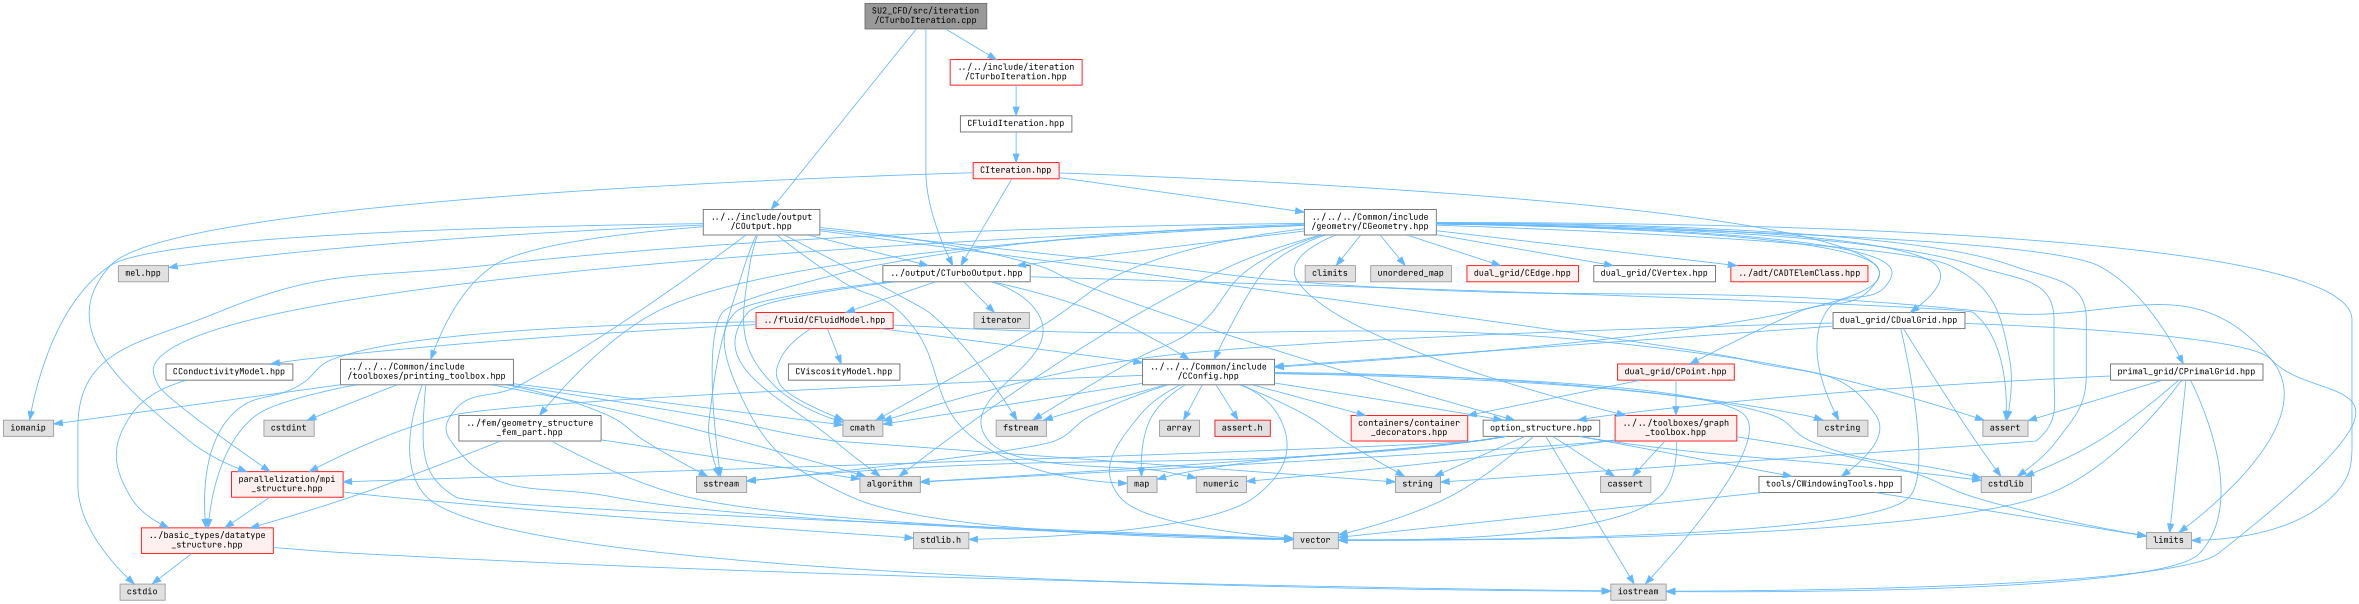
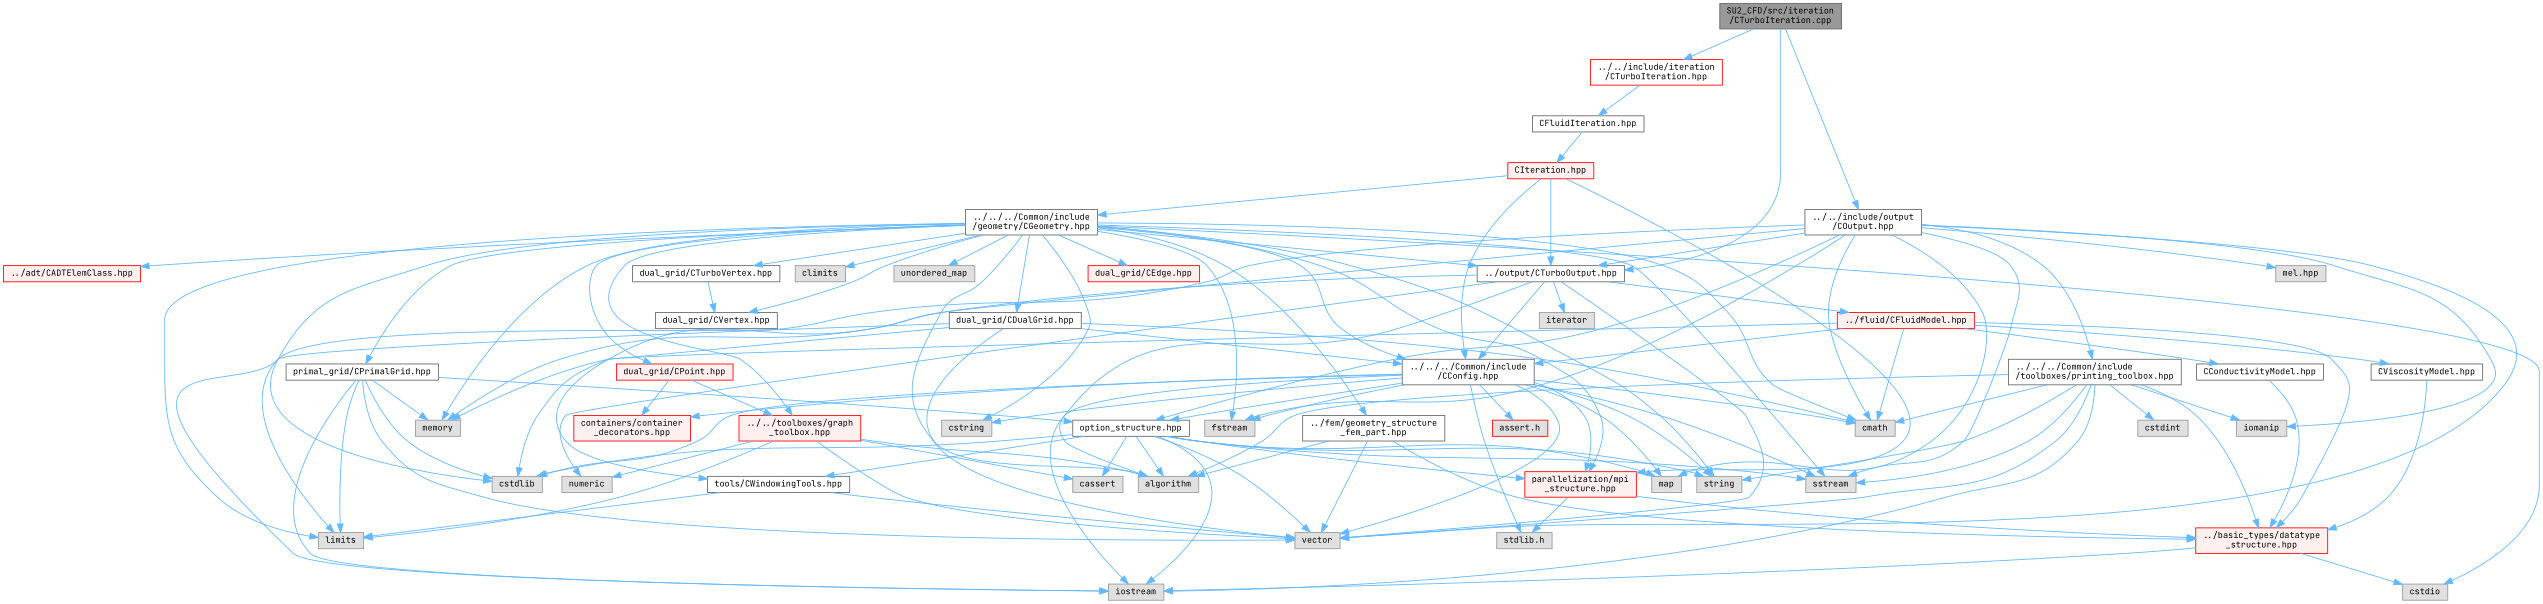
node "dual_grid/CTurboVertex.hpp": added
node "array": removed
node "assert": label "assert" -> "memory"
edge "CViscosityModel.hpp" -> "../basic_types/datatype _structure.hpp": added
